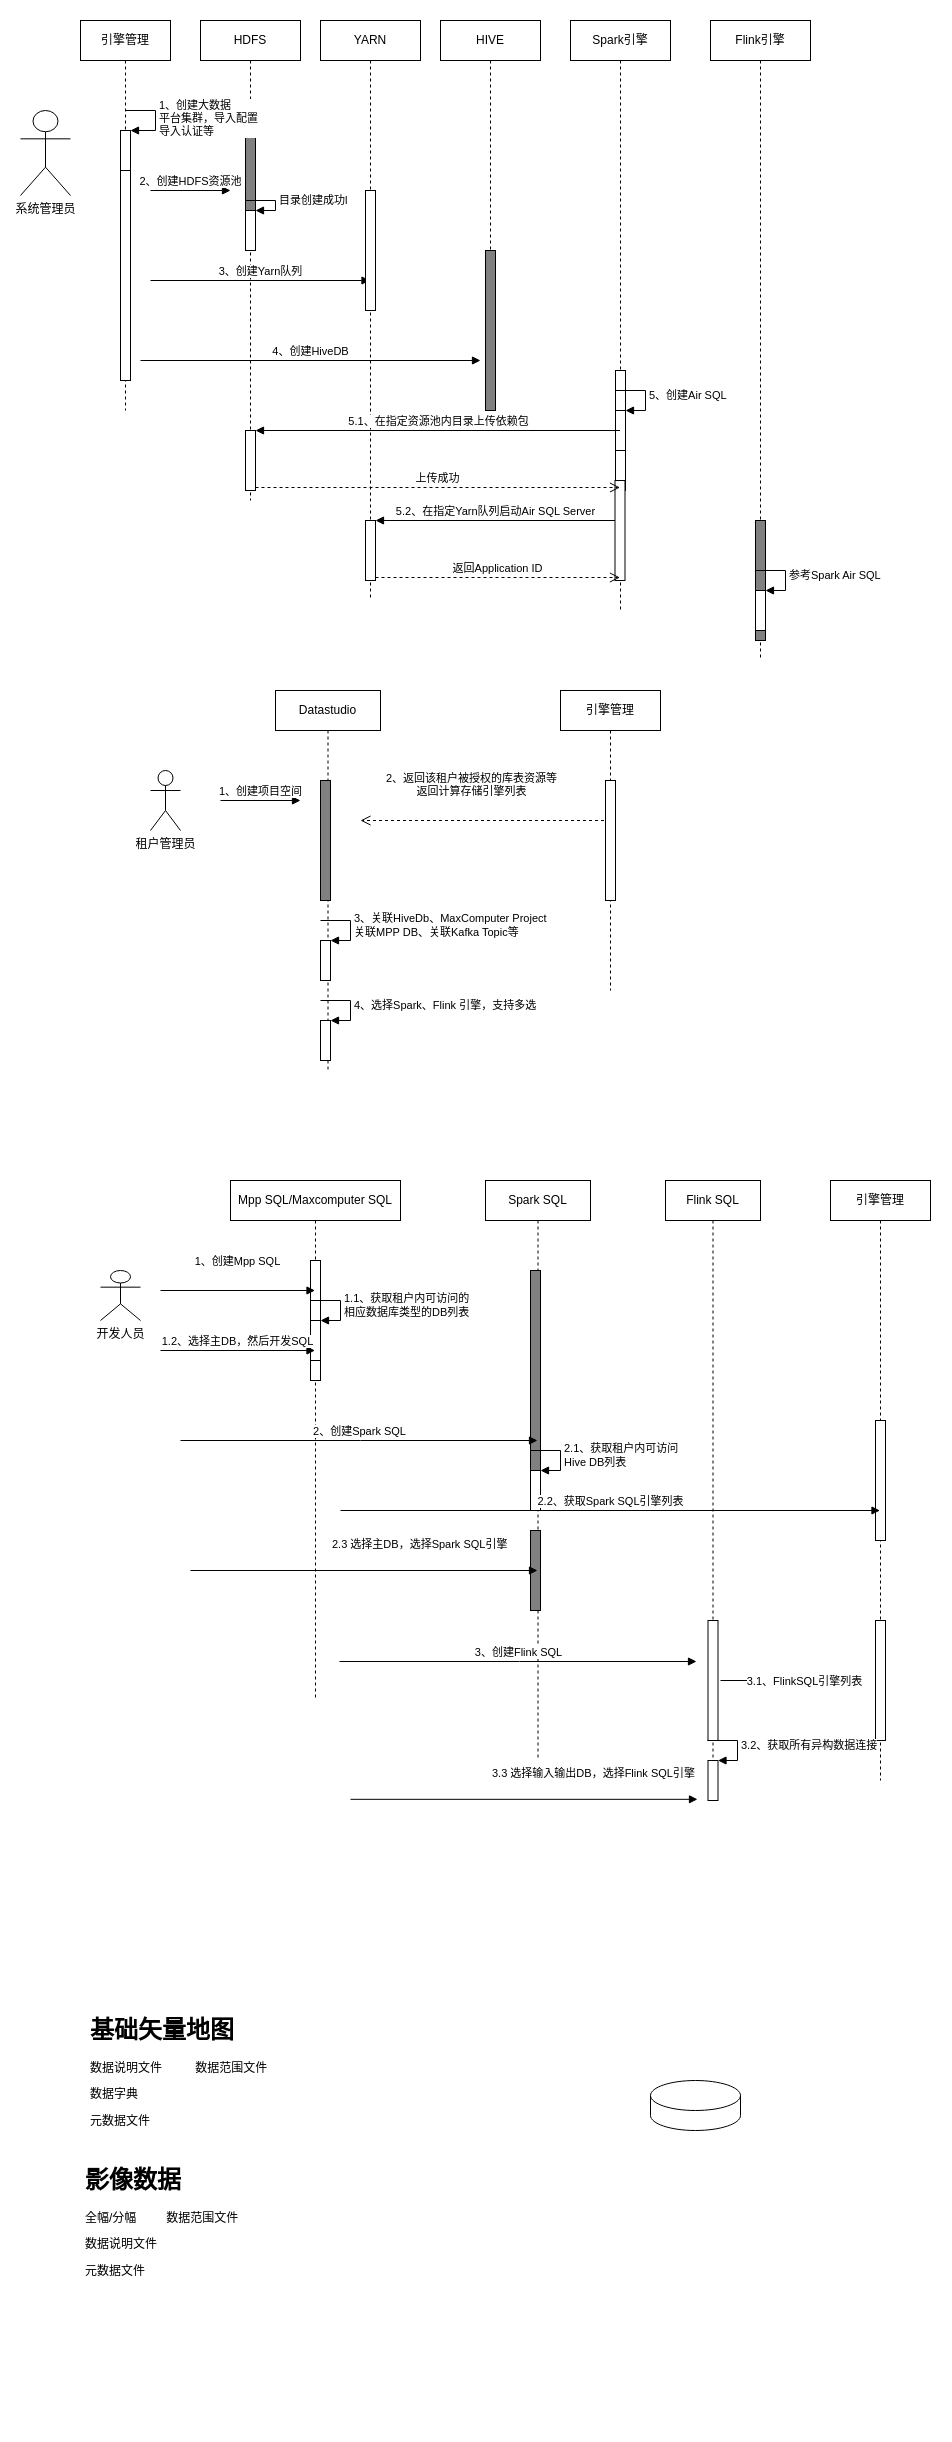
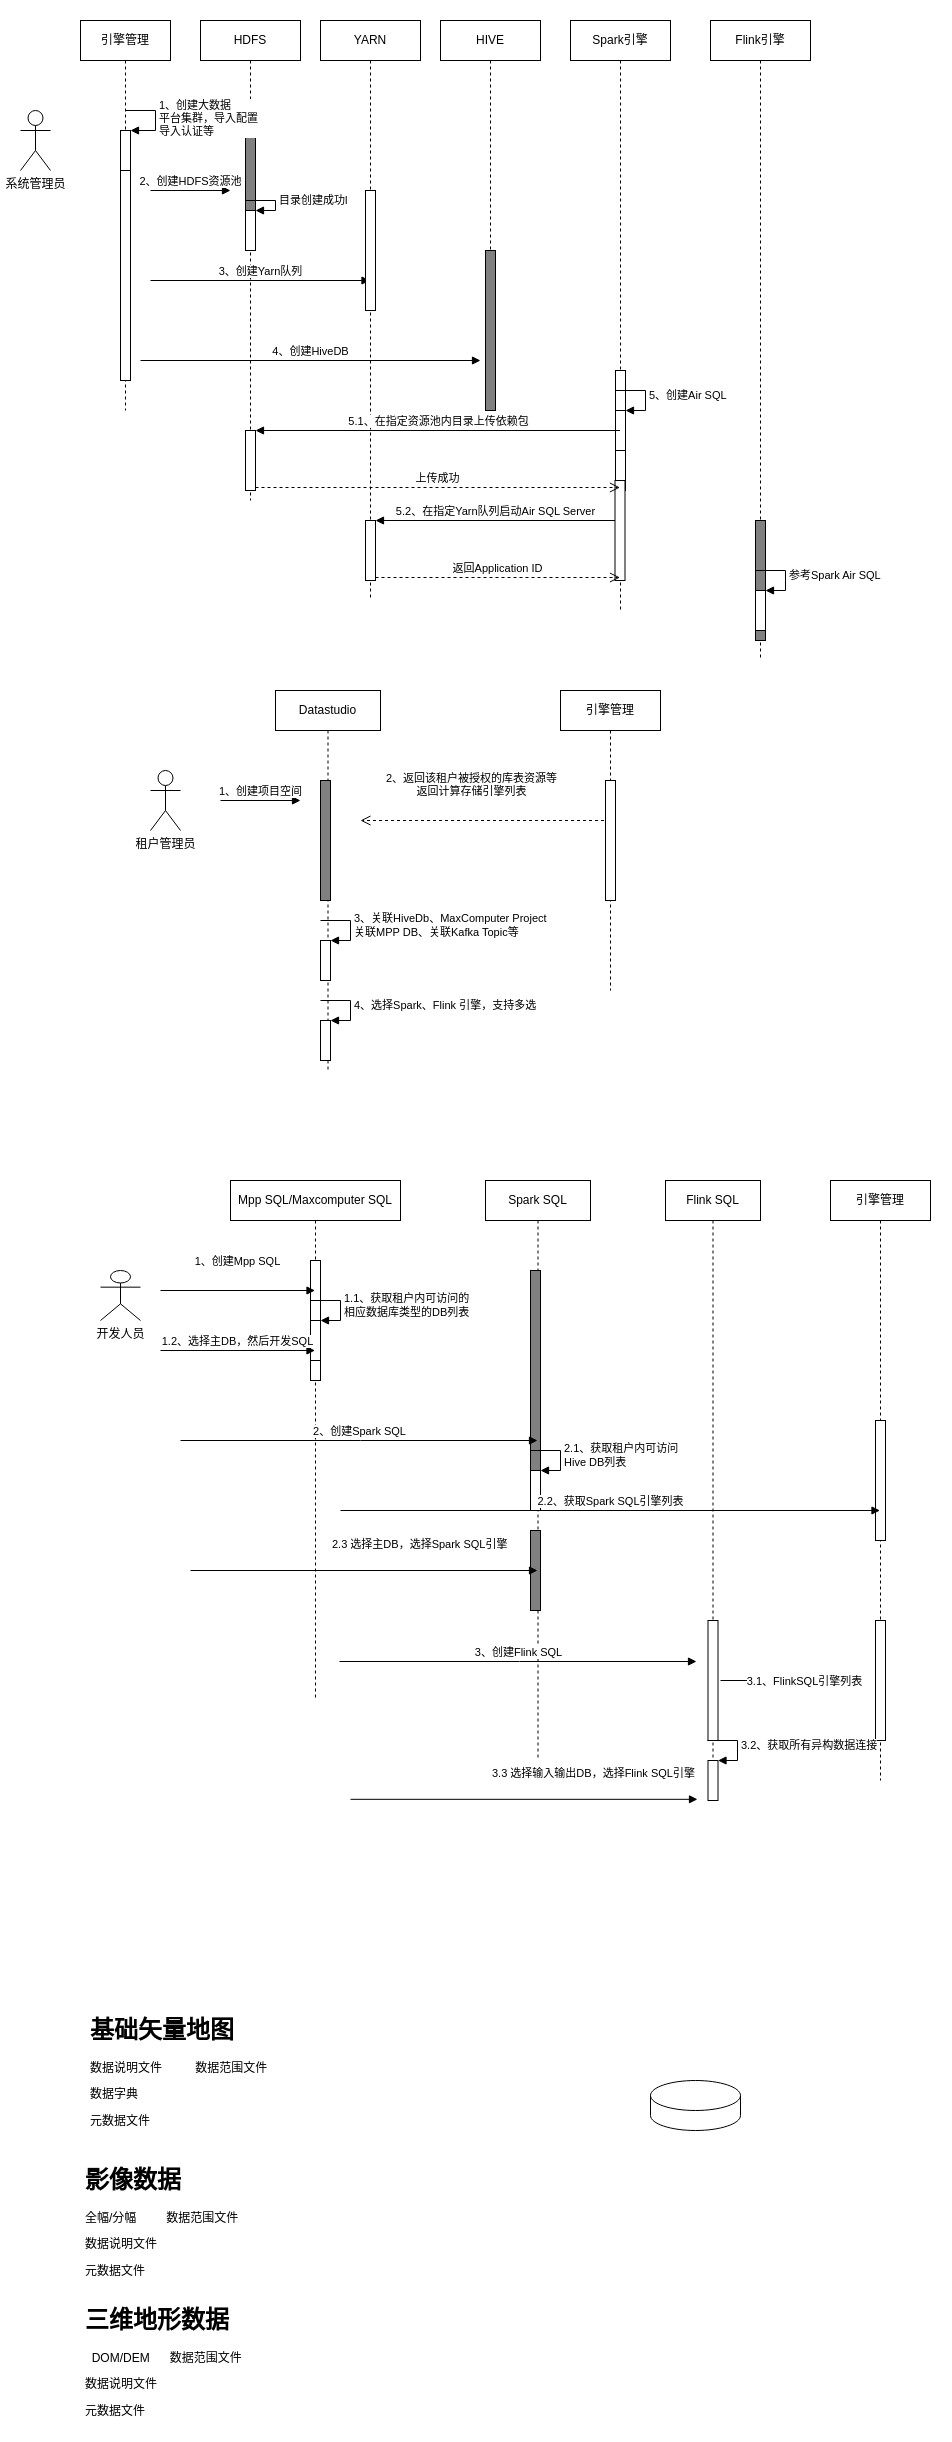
node "系统管理员": size 50x85 -> 30x60
node "三维地形数据 DOM/DEM 数据范围文件 数据说明文件 元数据文件": added
